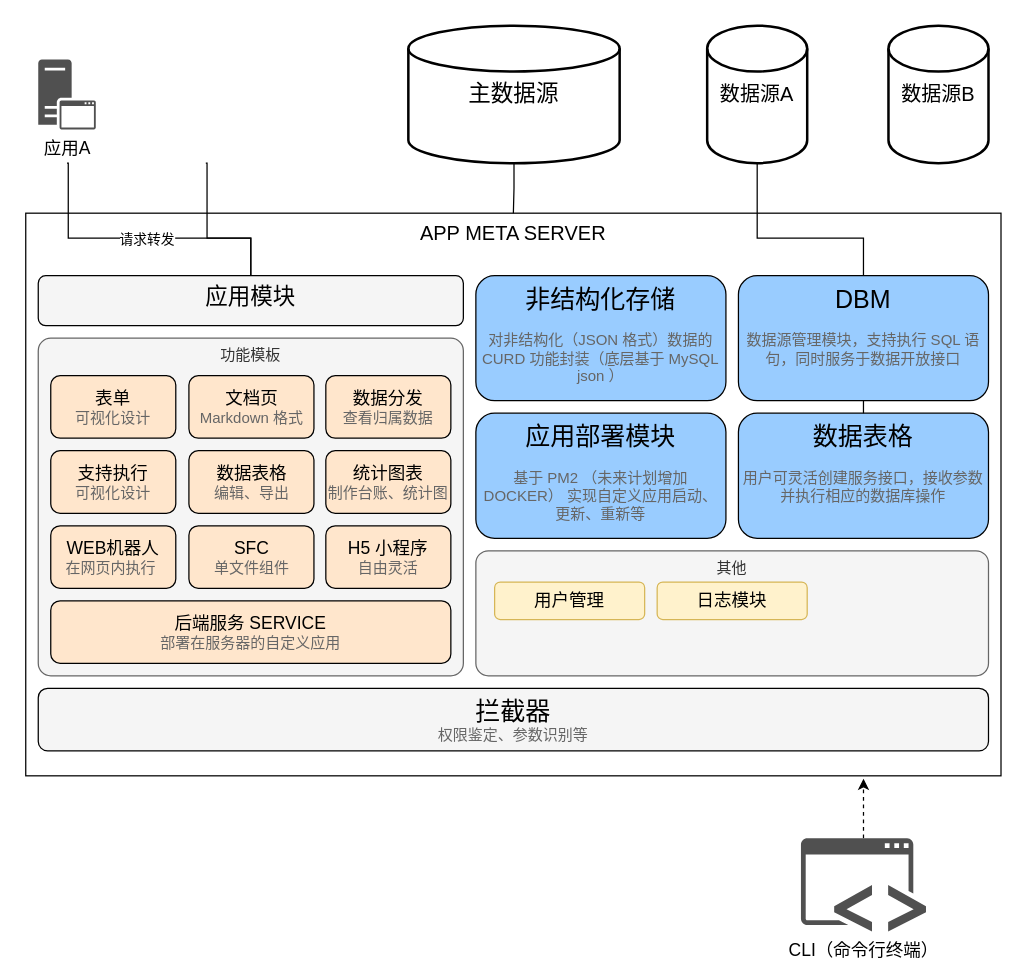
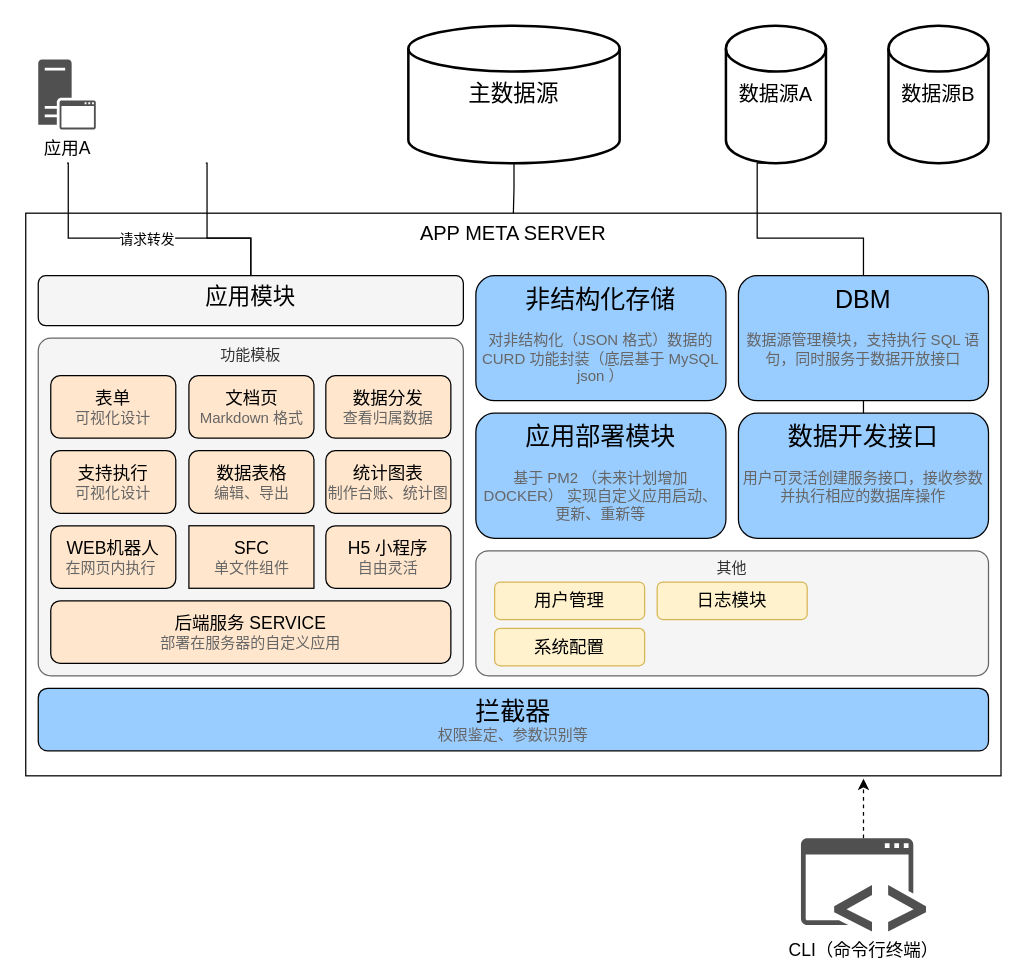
node "数据源A": moved (757, 94) -> (776, 94)
node "数据表格 用户可灵活创建服务接口，接收参数并执行相应的数据库操作": label "数据表格 用户可灵活创建服务接口，接收参数并执行相应的数据库操作" -> "数据开发接口 用户可灵活创建服务接口，接收参数并执行相应的数据库操作"
node "SFC 单文件组件": shape rounded rectangle -> rectangle
node "系统配置": added
node "拦截器 权限鉴定、参数识别等": fillcolor #f5f5f5 -> #99ccff
